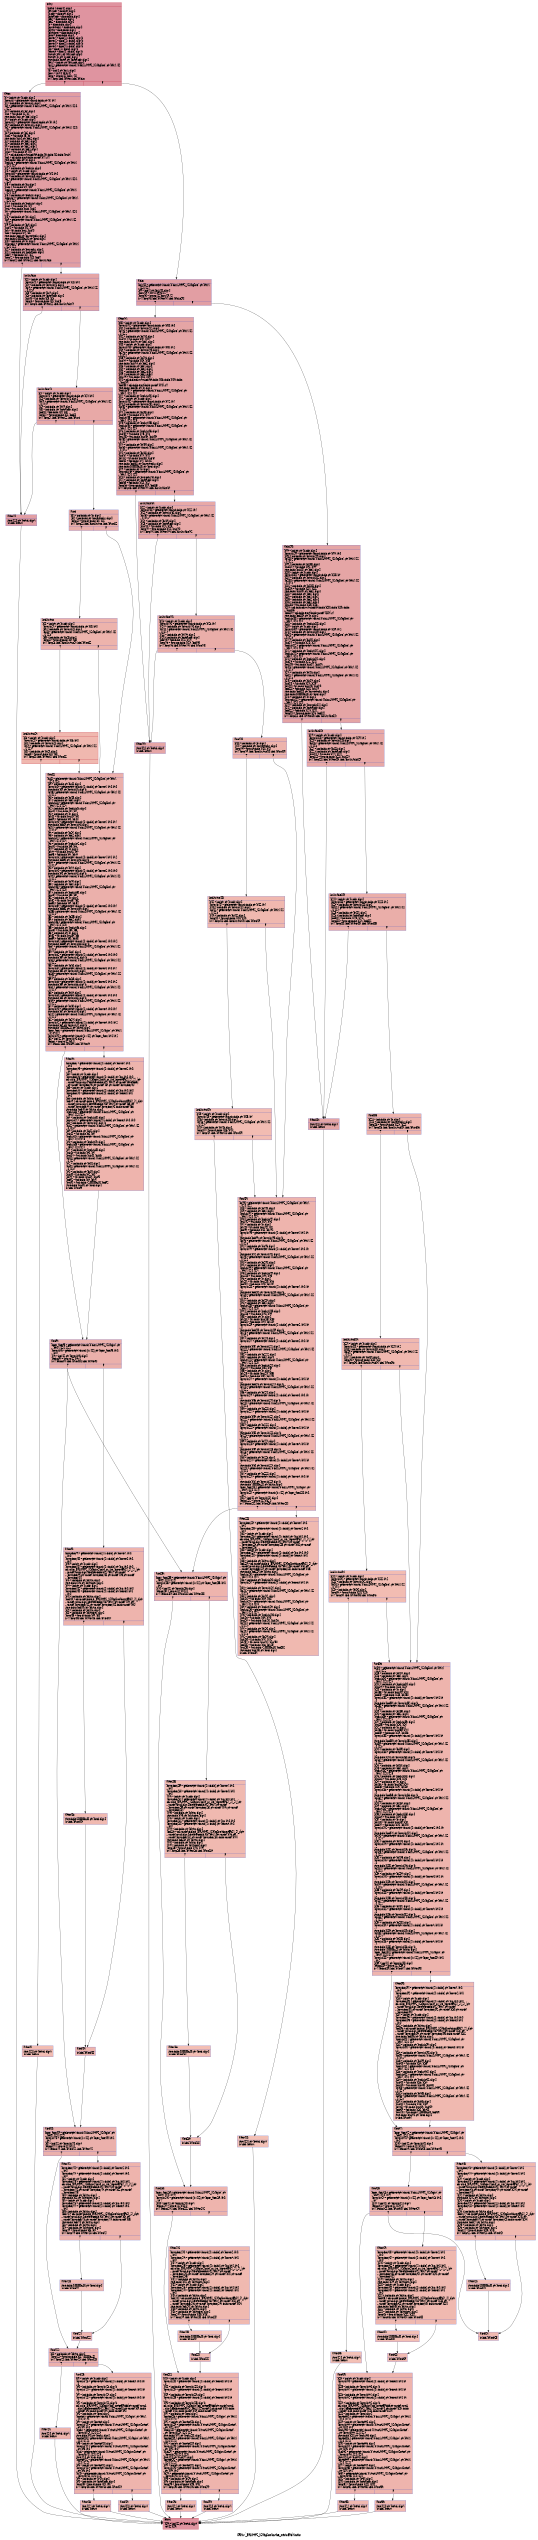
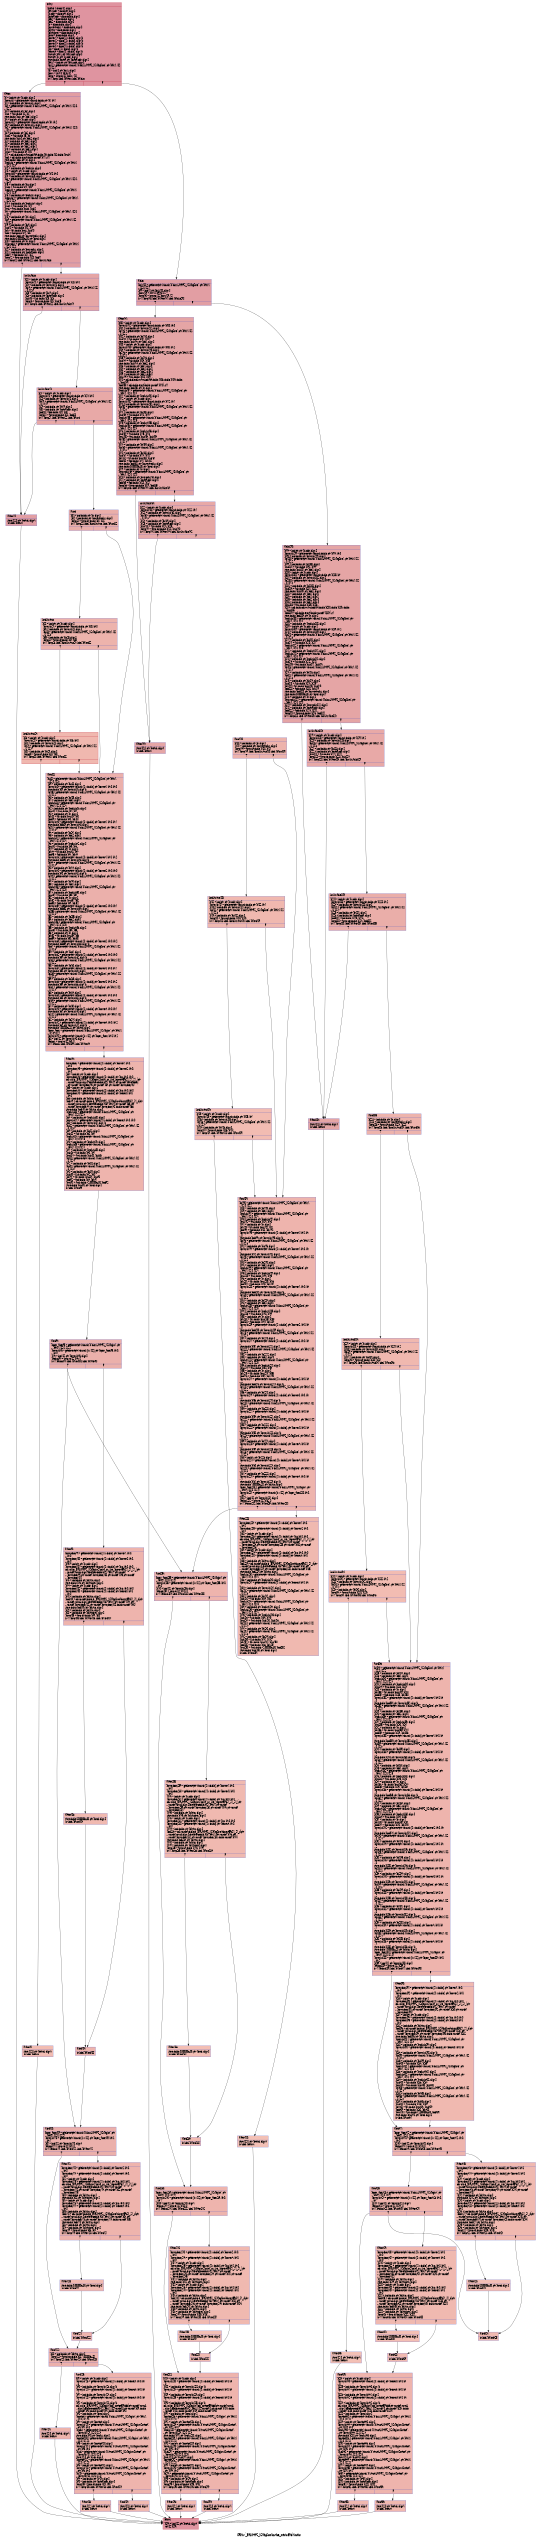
node "lor.lhs.false172:": removed
edge "if.end32:" -> "if.end94:": removed
node "if.end189:": text "%160 = load double, ptr %hi226, align 8" -> "%160 = load div, ptr %hi226, align 8"
node "if.then233:": text "%160 = load ptr, ptr %x.addr, align 8" -> "%164 = load ptr, ptr %x.addr, align 8"
edge "if.end268:" -> "if.then272:": added
